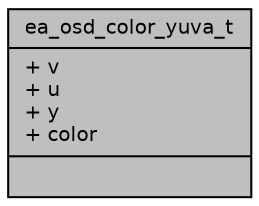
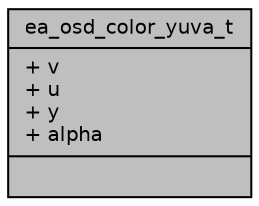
node "ea_osd_color_yuva_t": text "+ color" -> "+ alpha"
